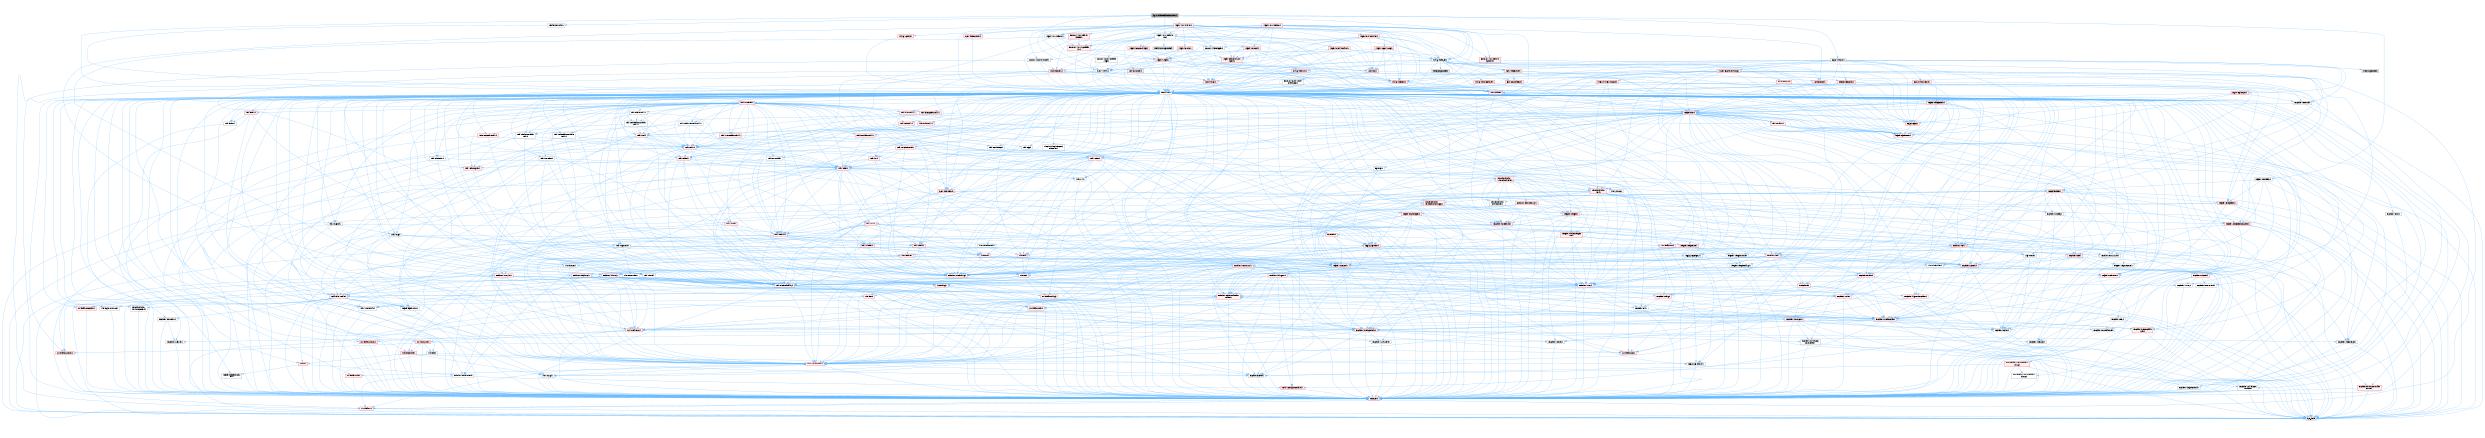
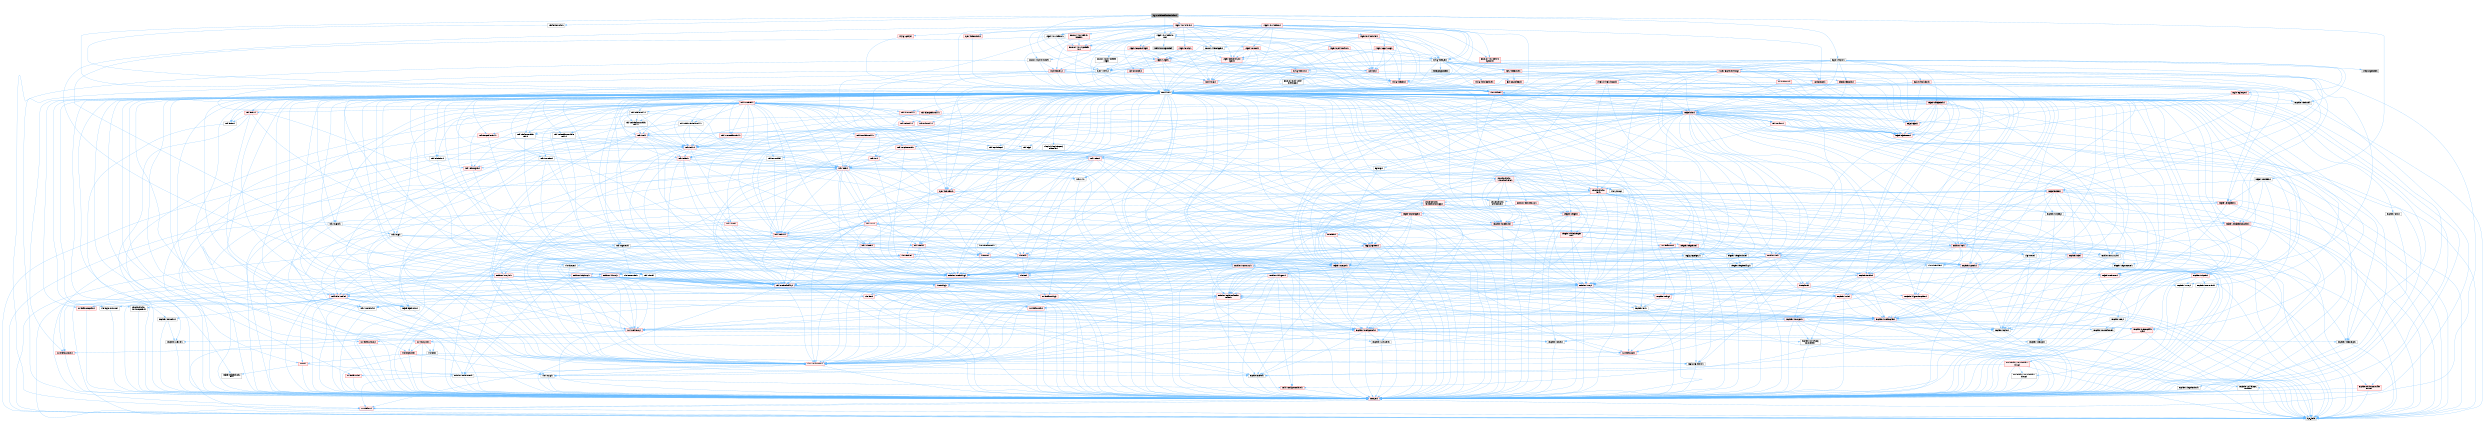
node "Vector/PerspectiveMatrix.h": label "Vector/PerspectiveMatrix.h" -> "Math/PerspectiveMatrix.h"
